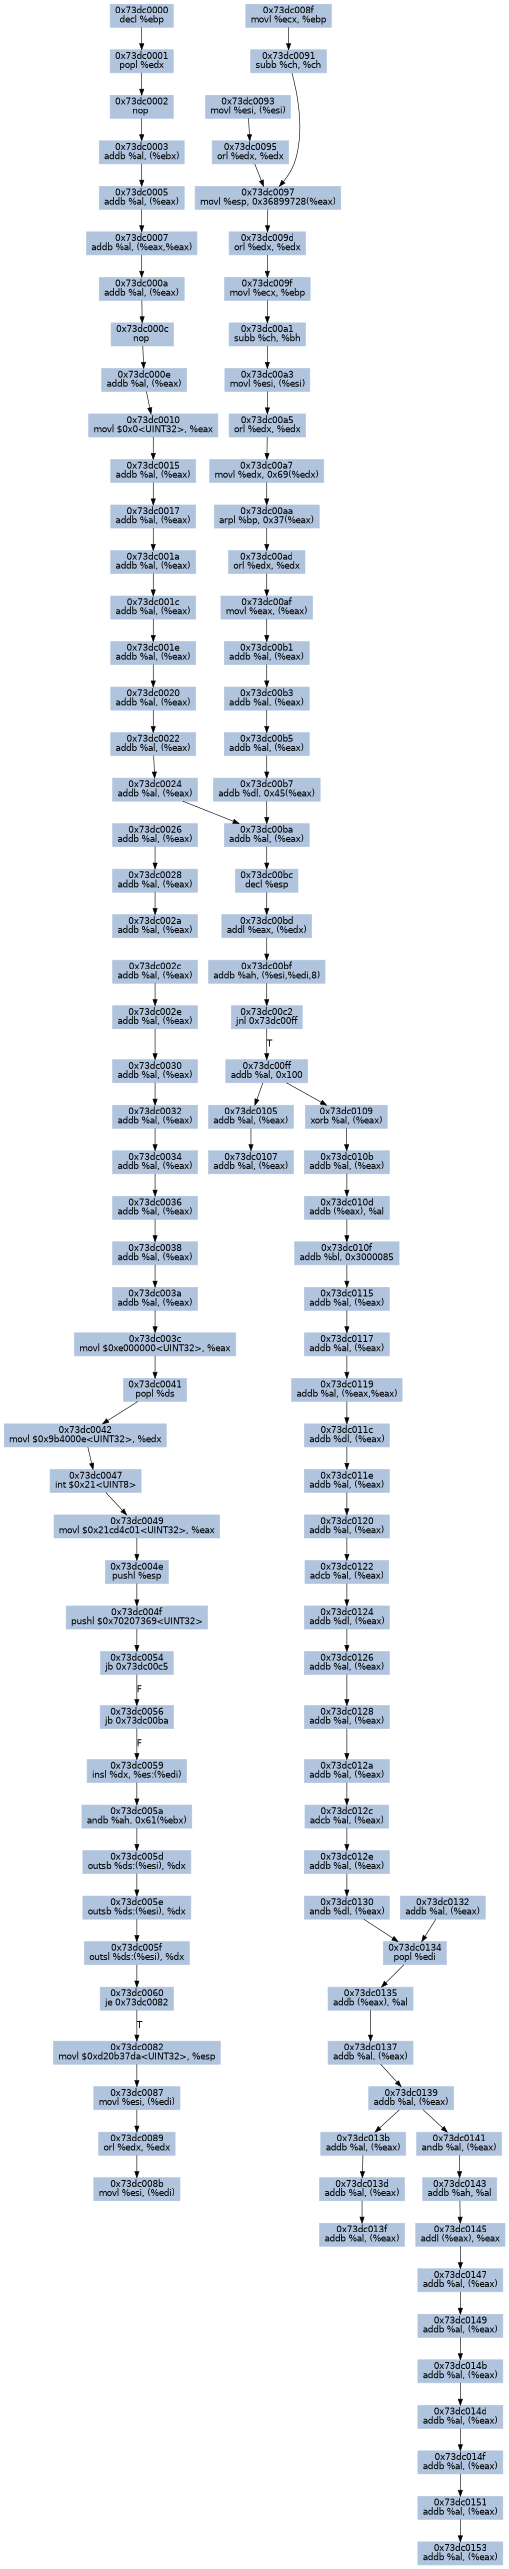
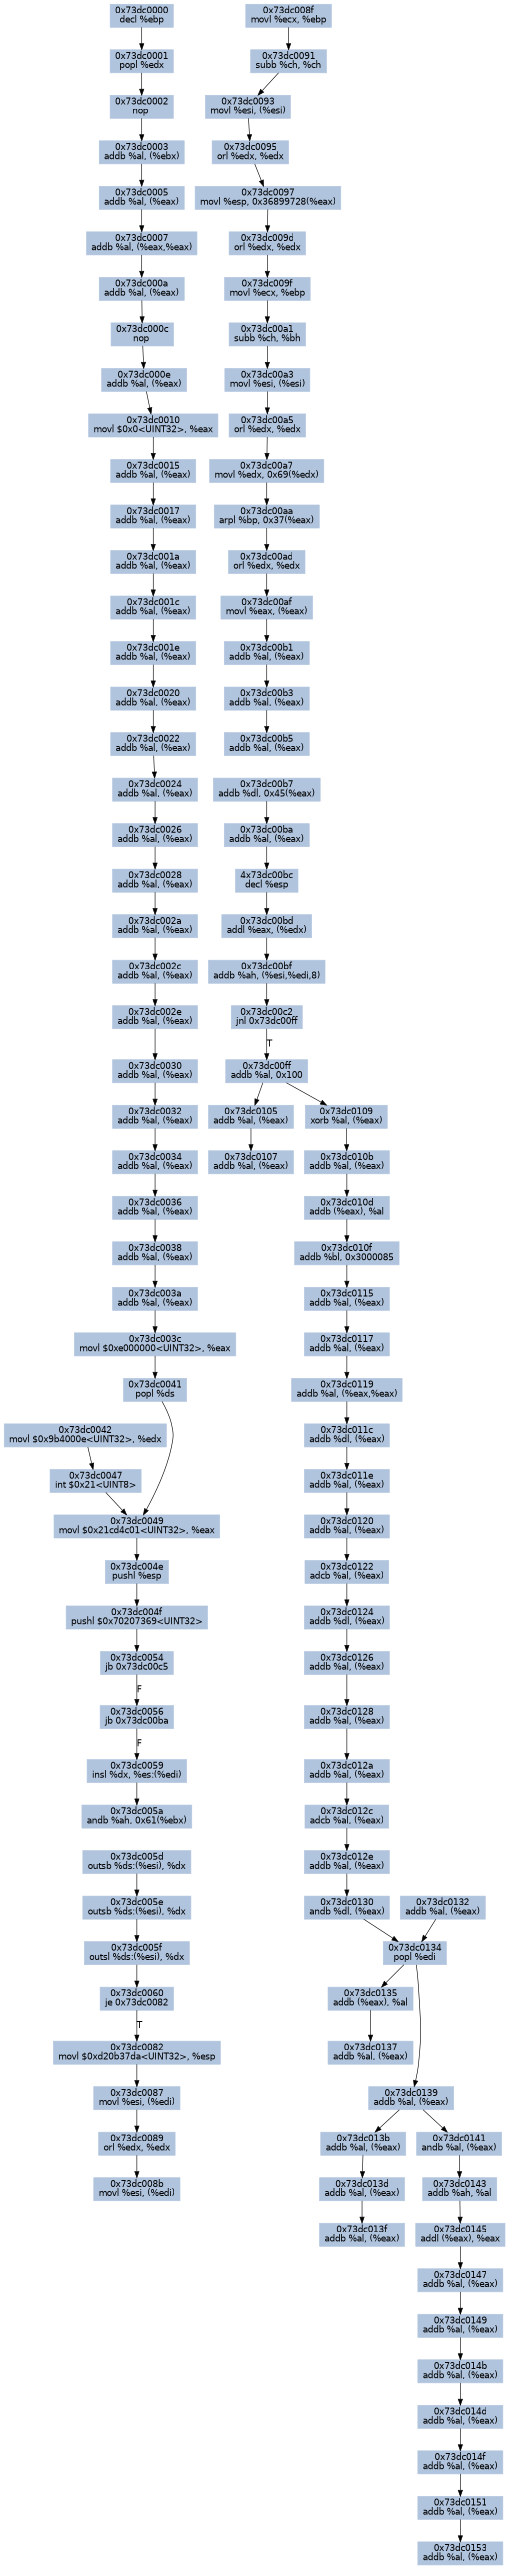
edge "0x73dc0091 subb %ch, %ch" -> "0x73dc0097 movl %esp, 0x36899728(%eax)": now "0x73dc0091 subb %ch, %ch" -> "0x73dc0093 movl %esi, (%esi)"
edge "0x73dc00b5 addb %al, (%eax)" -> "0x73dc00b7 addb %dl, 0x45(%eax)": removed
edge "0x73dc0024 addb %al, (%eax)" -> "0x73dc00ba addb %al, (%eax)": now "0x73dc0024 addb %al, (%eax)" -> "0x73dc0026 addb %al, (%eax)"
node "0x73dc00bc decl %esp": label "0x73dc00bc decl %esp" -> "4x73dc00bc decl %esp"
edge "0x73dc002a addb %al, (%eax)" -> "0x73dc002c addb %al, (%eax)": added
edge "0x73dc0041 popl %ds" -> "0x73dc0042 movl $0x9b4000e<UINT32>, %edx": now "0x73dc0041 popl %ds" -> "0x73dc0049 movl $0x21cd4c01<UINT32>, %eax"
edge "0x73dc005a andb %ah, 0x61(%ebx)" -> "0x73dc005d outsb %ds:(%esi), %dx": removed
edge "0x73dc0137 addb %al, (%eax)" -> "0x73dc0139 addb %al, (%eax)": now "0x73dc0134 popl %edi" -> "0x73dc0139 addb %al, (%eax)"
